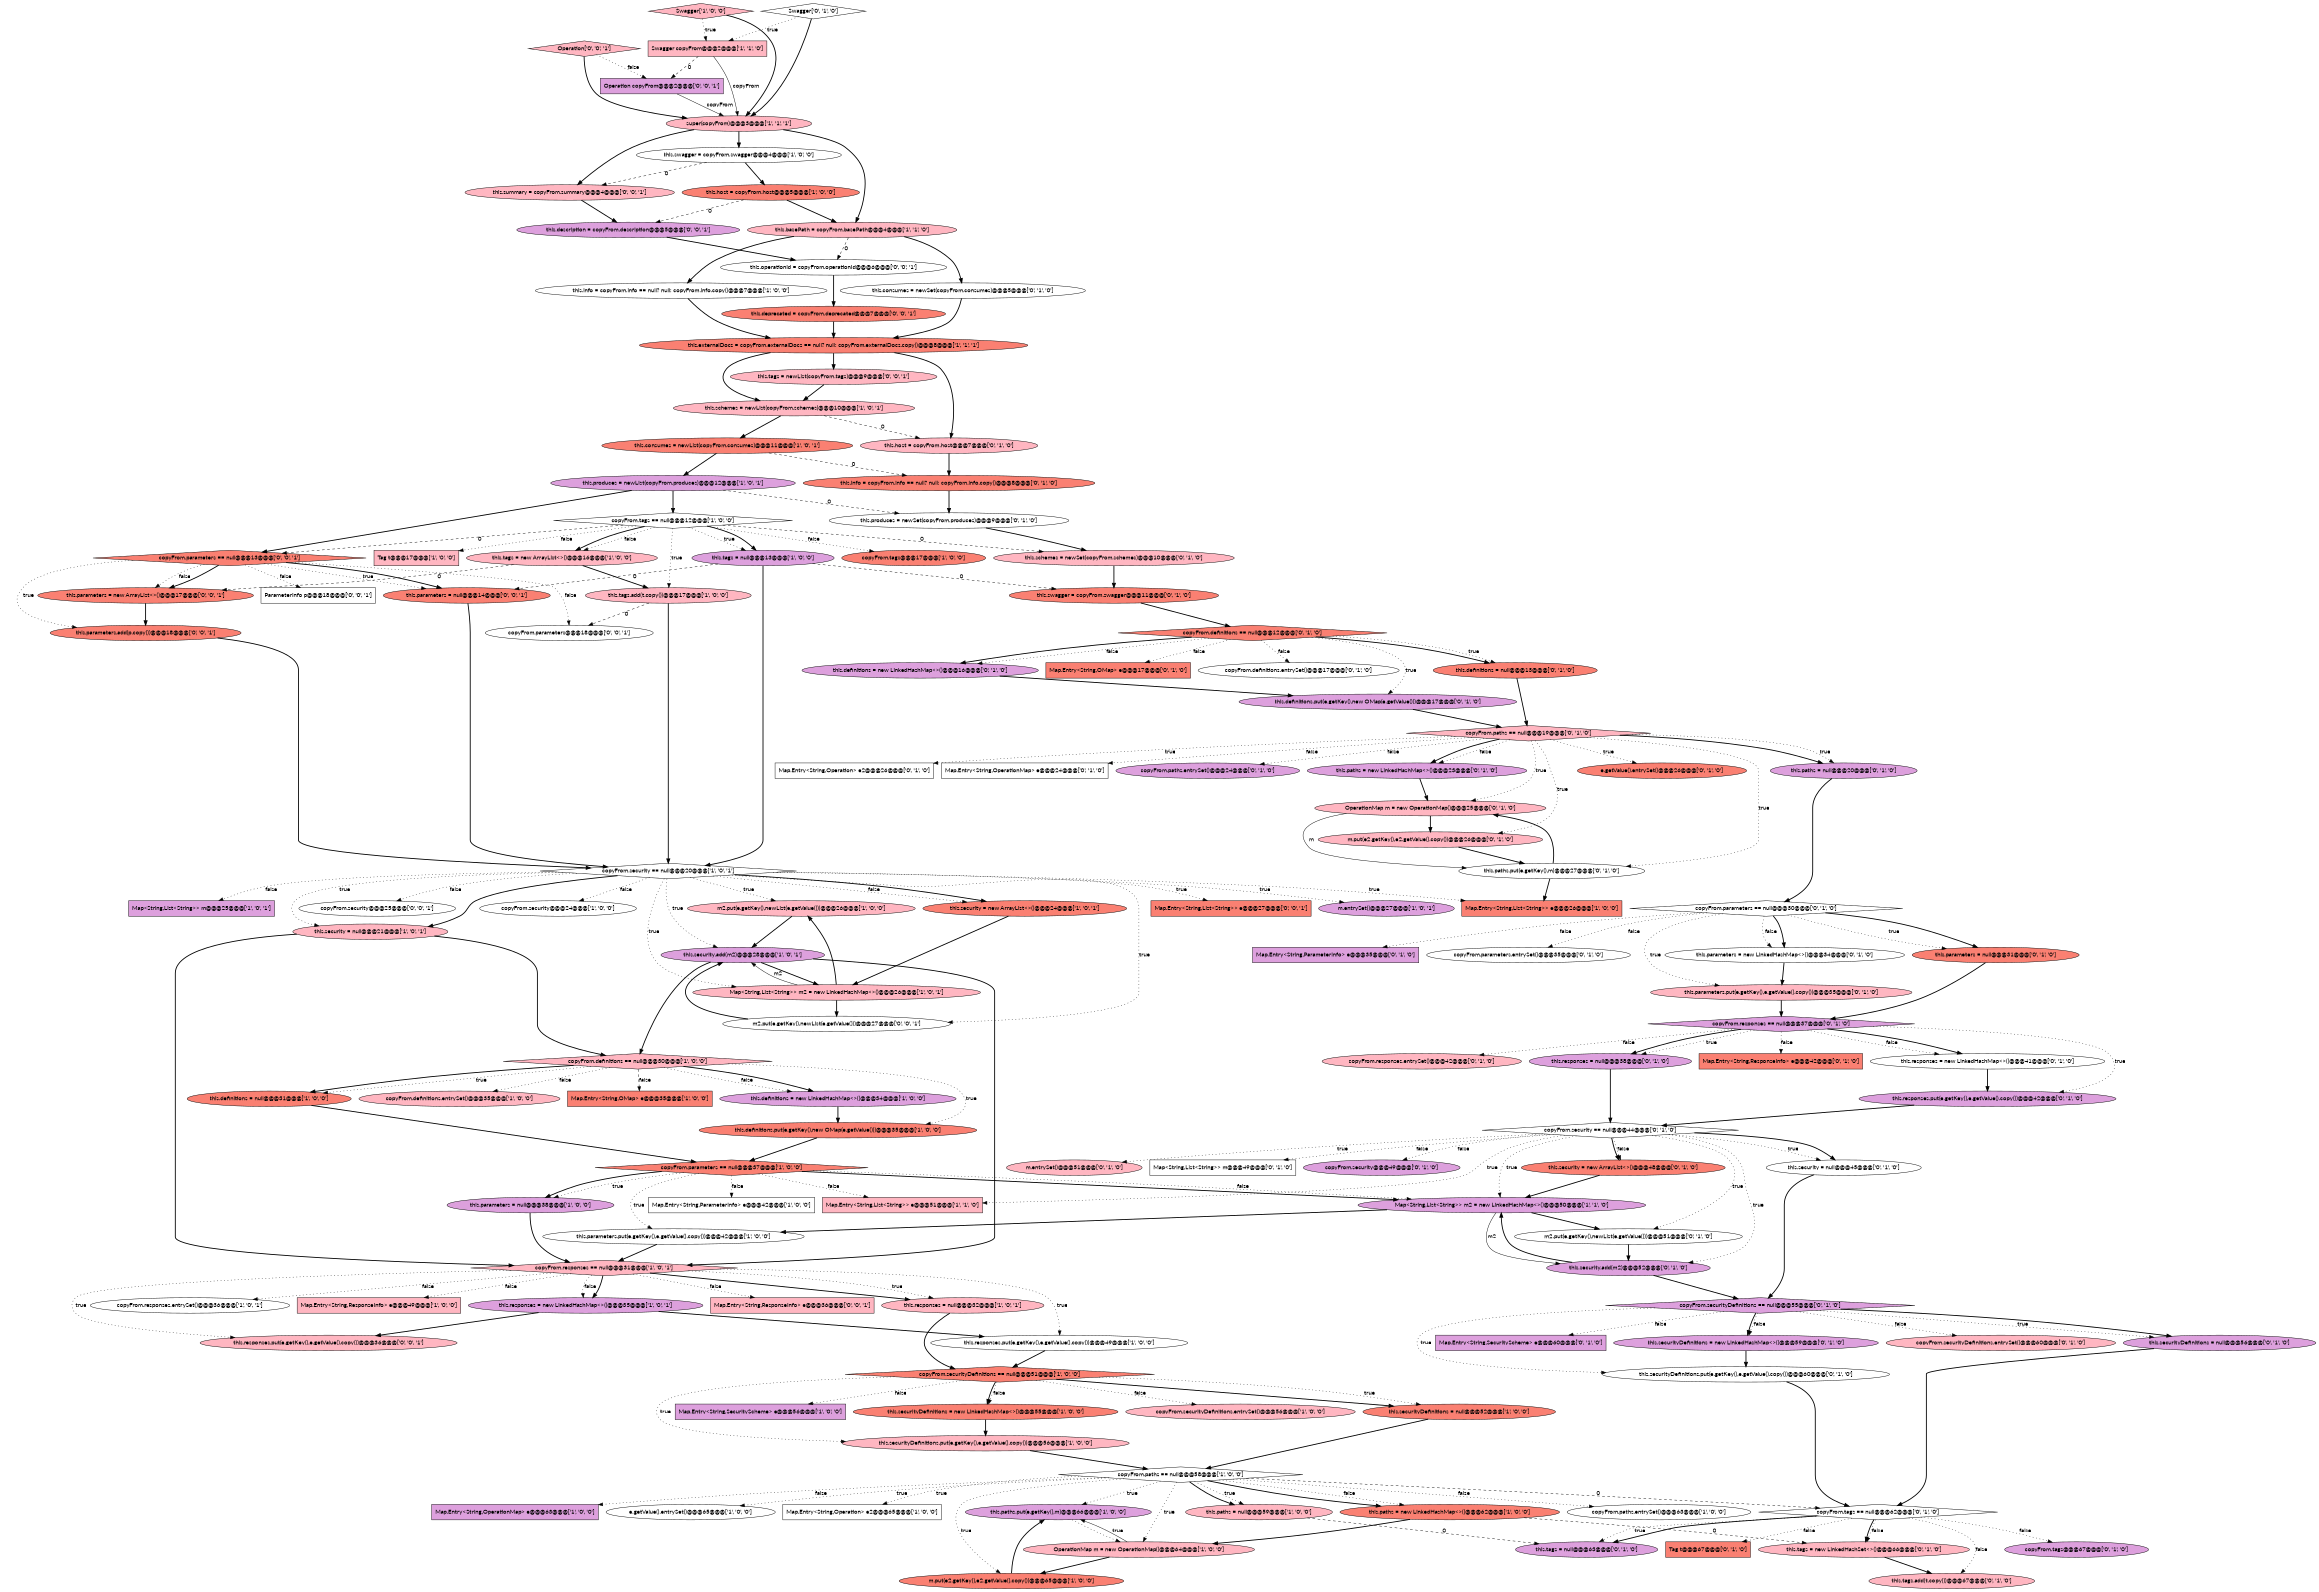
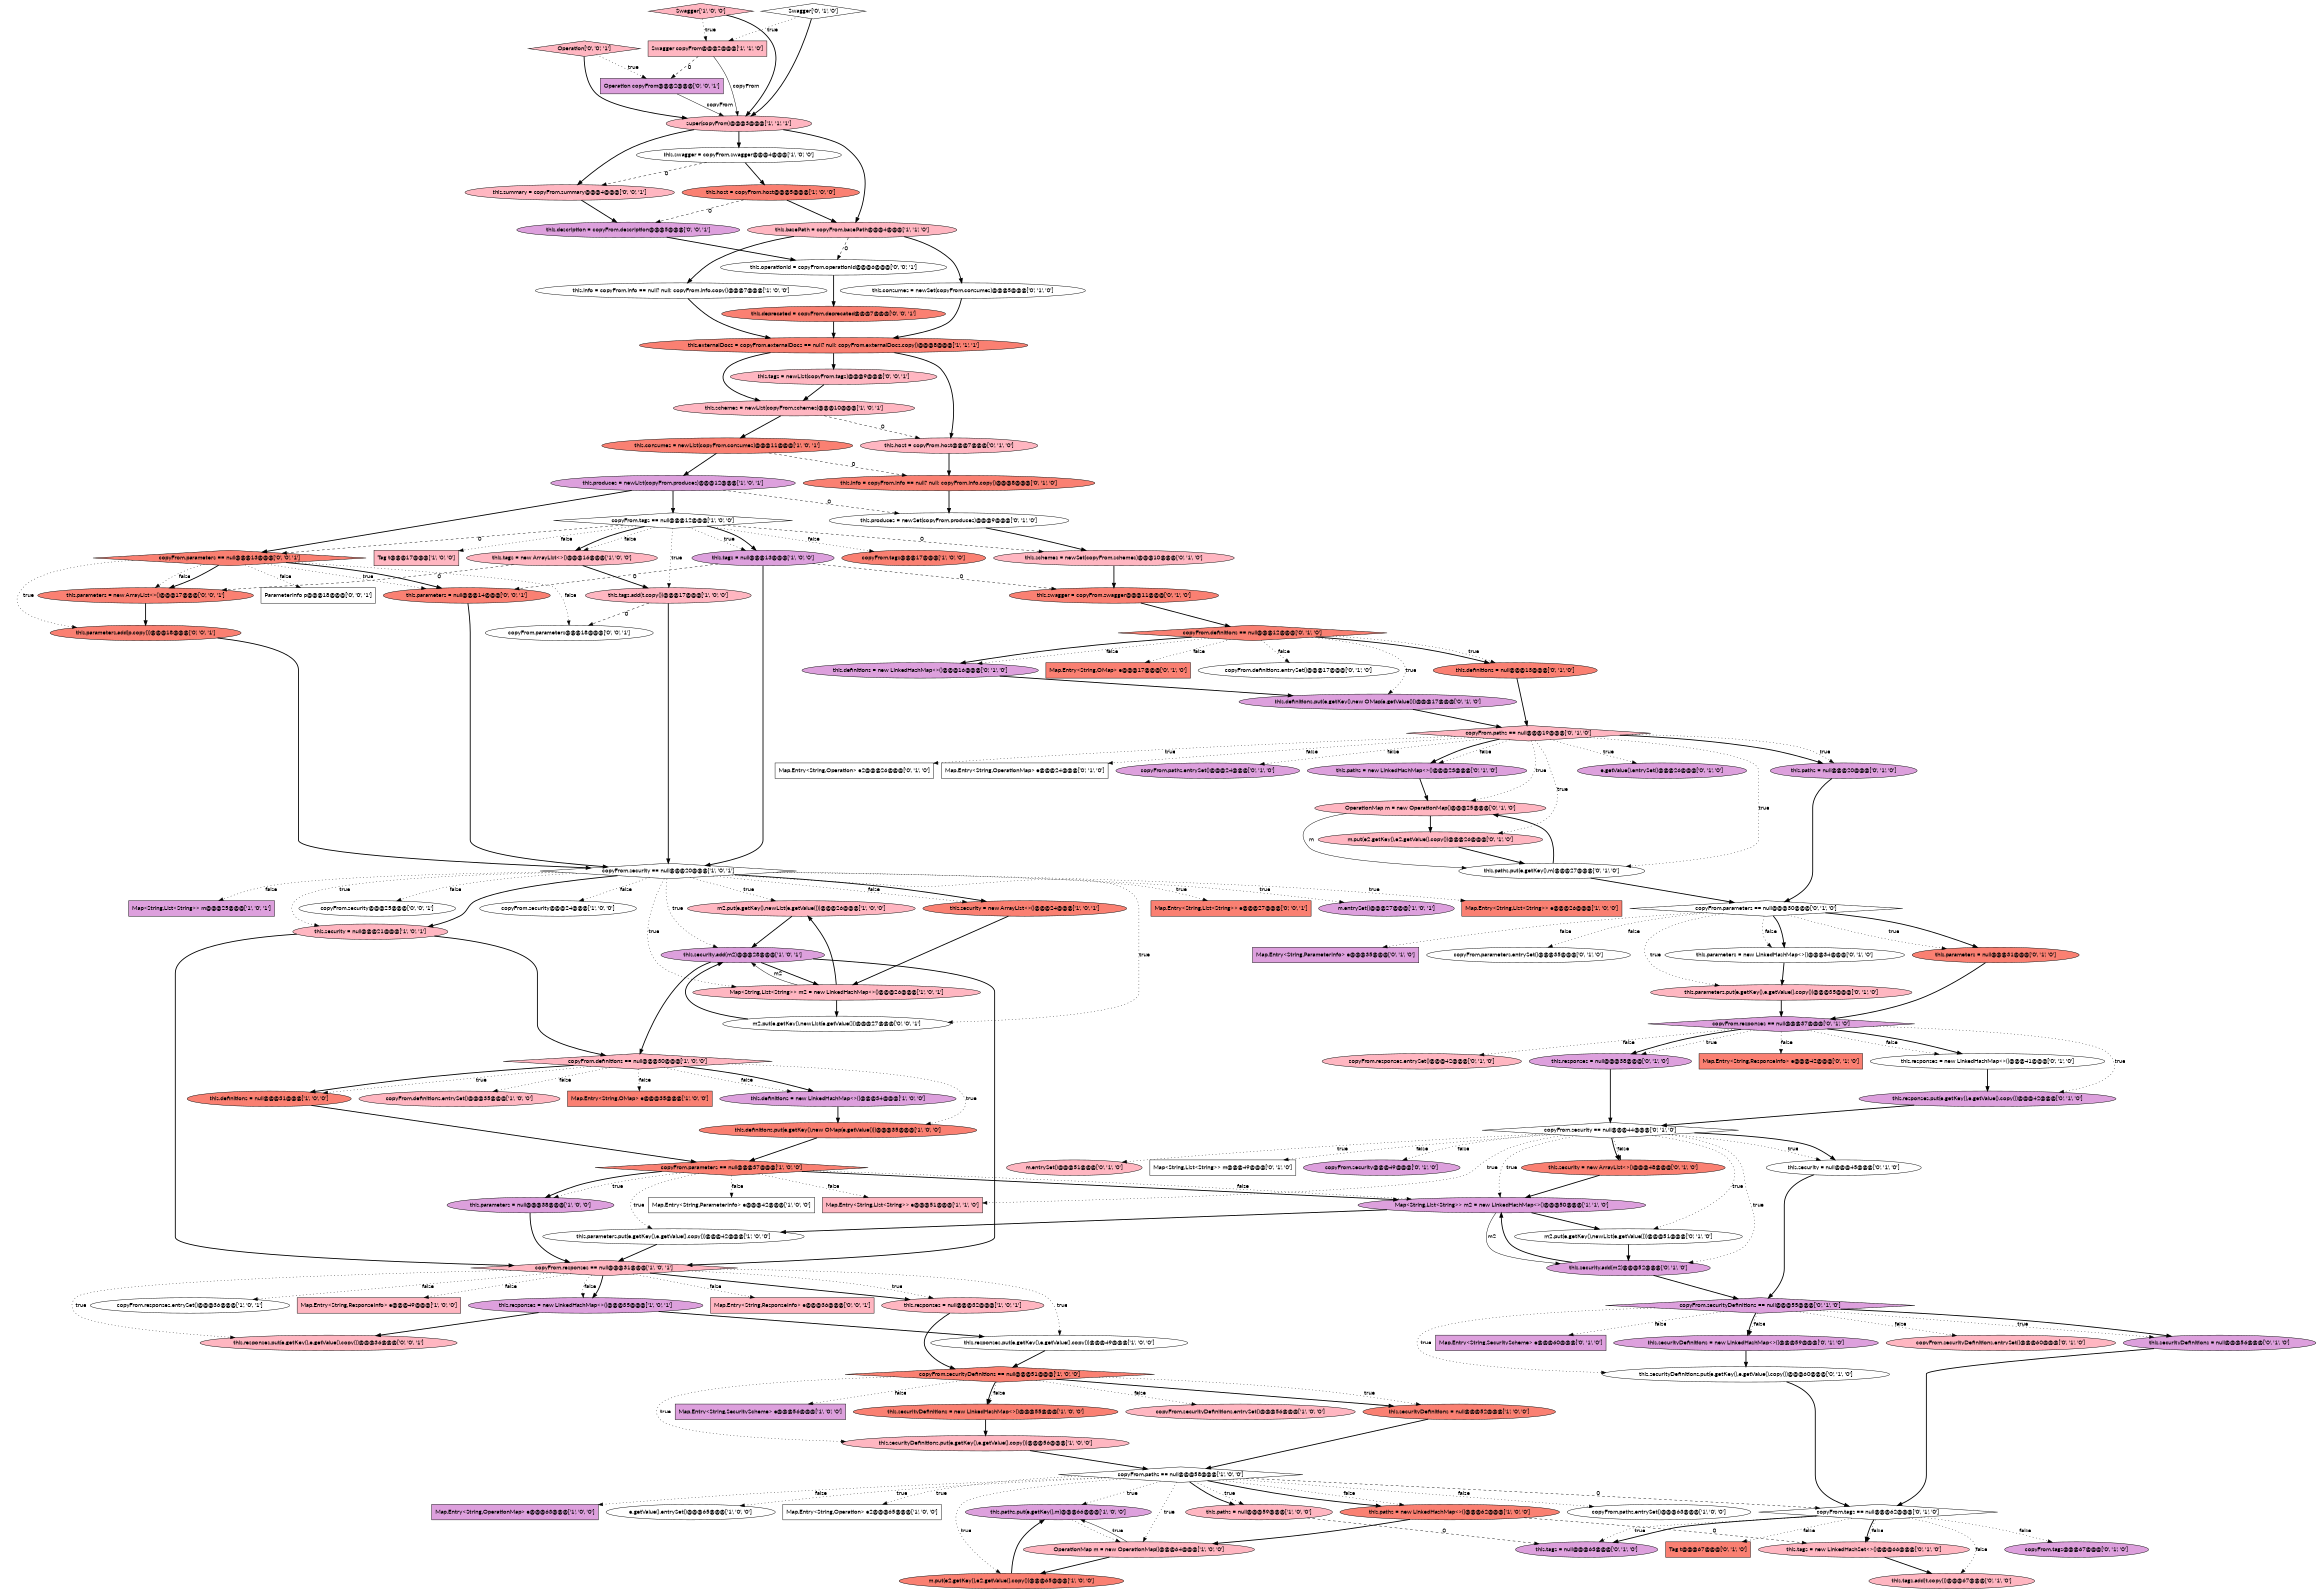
edge "Operation['0', '0', '1']" -> "Operation copyFrom@@@2@@@['0', '0', '1']": label "false" -> "true"
node "e.getValue().entrySet()@@@26@@@['0', '1', '0']": fillcolor salmon -> plum
edge "this.paths.put(e.getKey(),m)@@@27@@@['0', '1', '0']" -> "Map.Entry<String,List<String>> e@@@26@@@['1', '0', '0']": now "this.paths.put(e.getKey(),m)@@@27@@@['0', '1', '0']" -> "copyFrom.parameters == null@@@30@@@['0', '1', '0']"
edge "copyFrom.definitions == null@@@30@@@['1', '0', '0']" -> "Map.Entry<String,OMap> e@@@35@@@['1', '0', '0']": style dashed -> dotted
